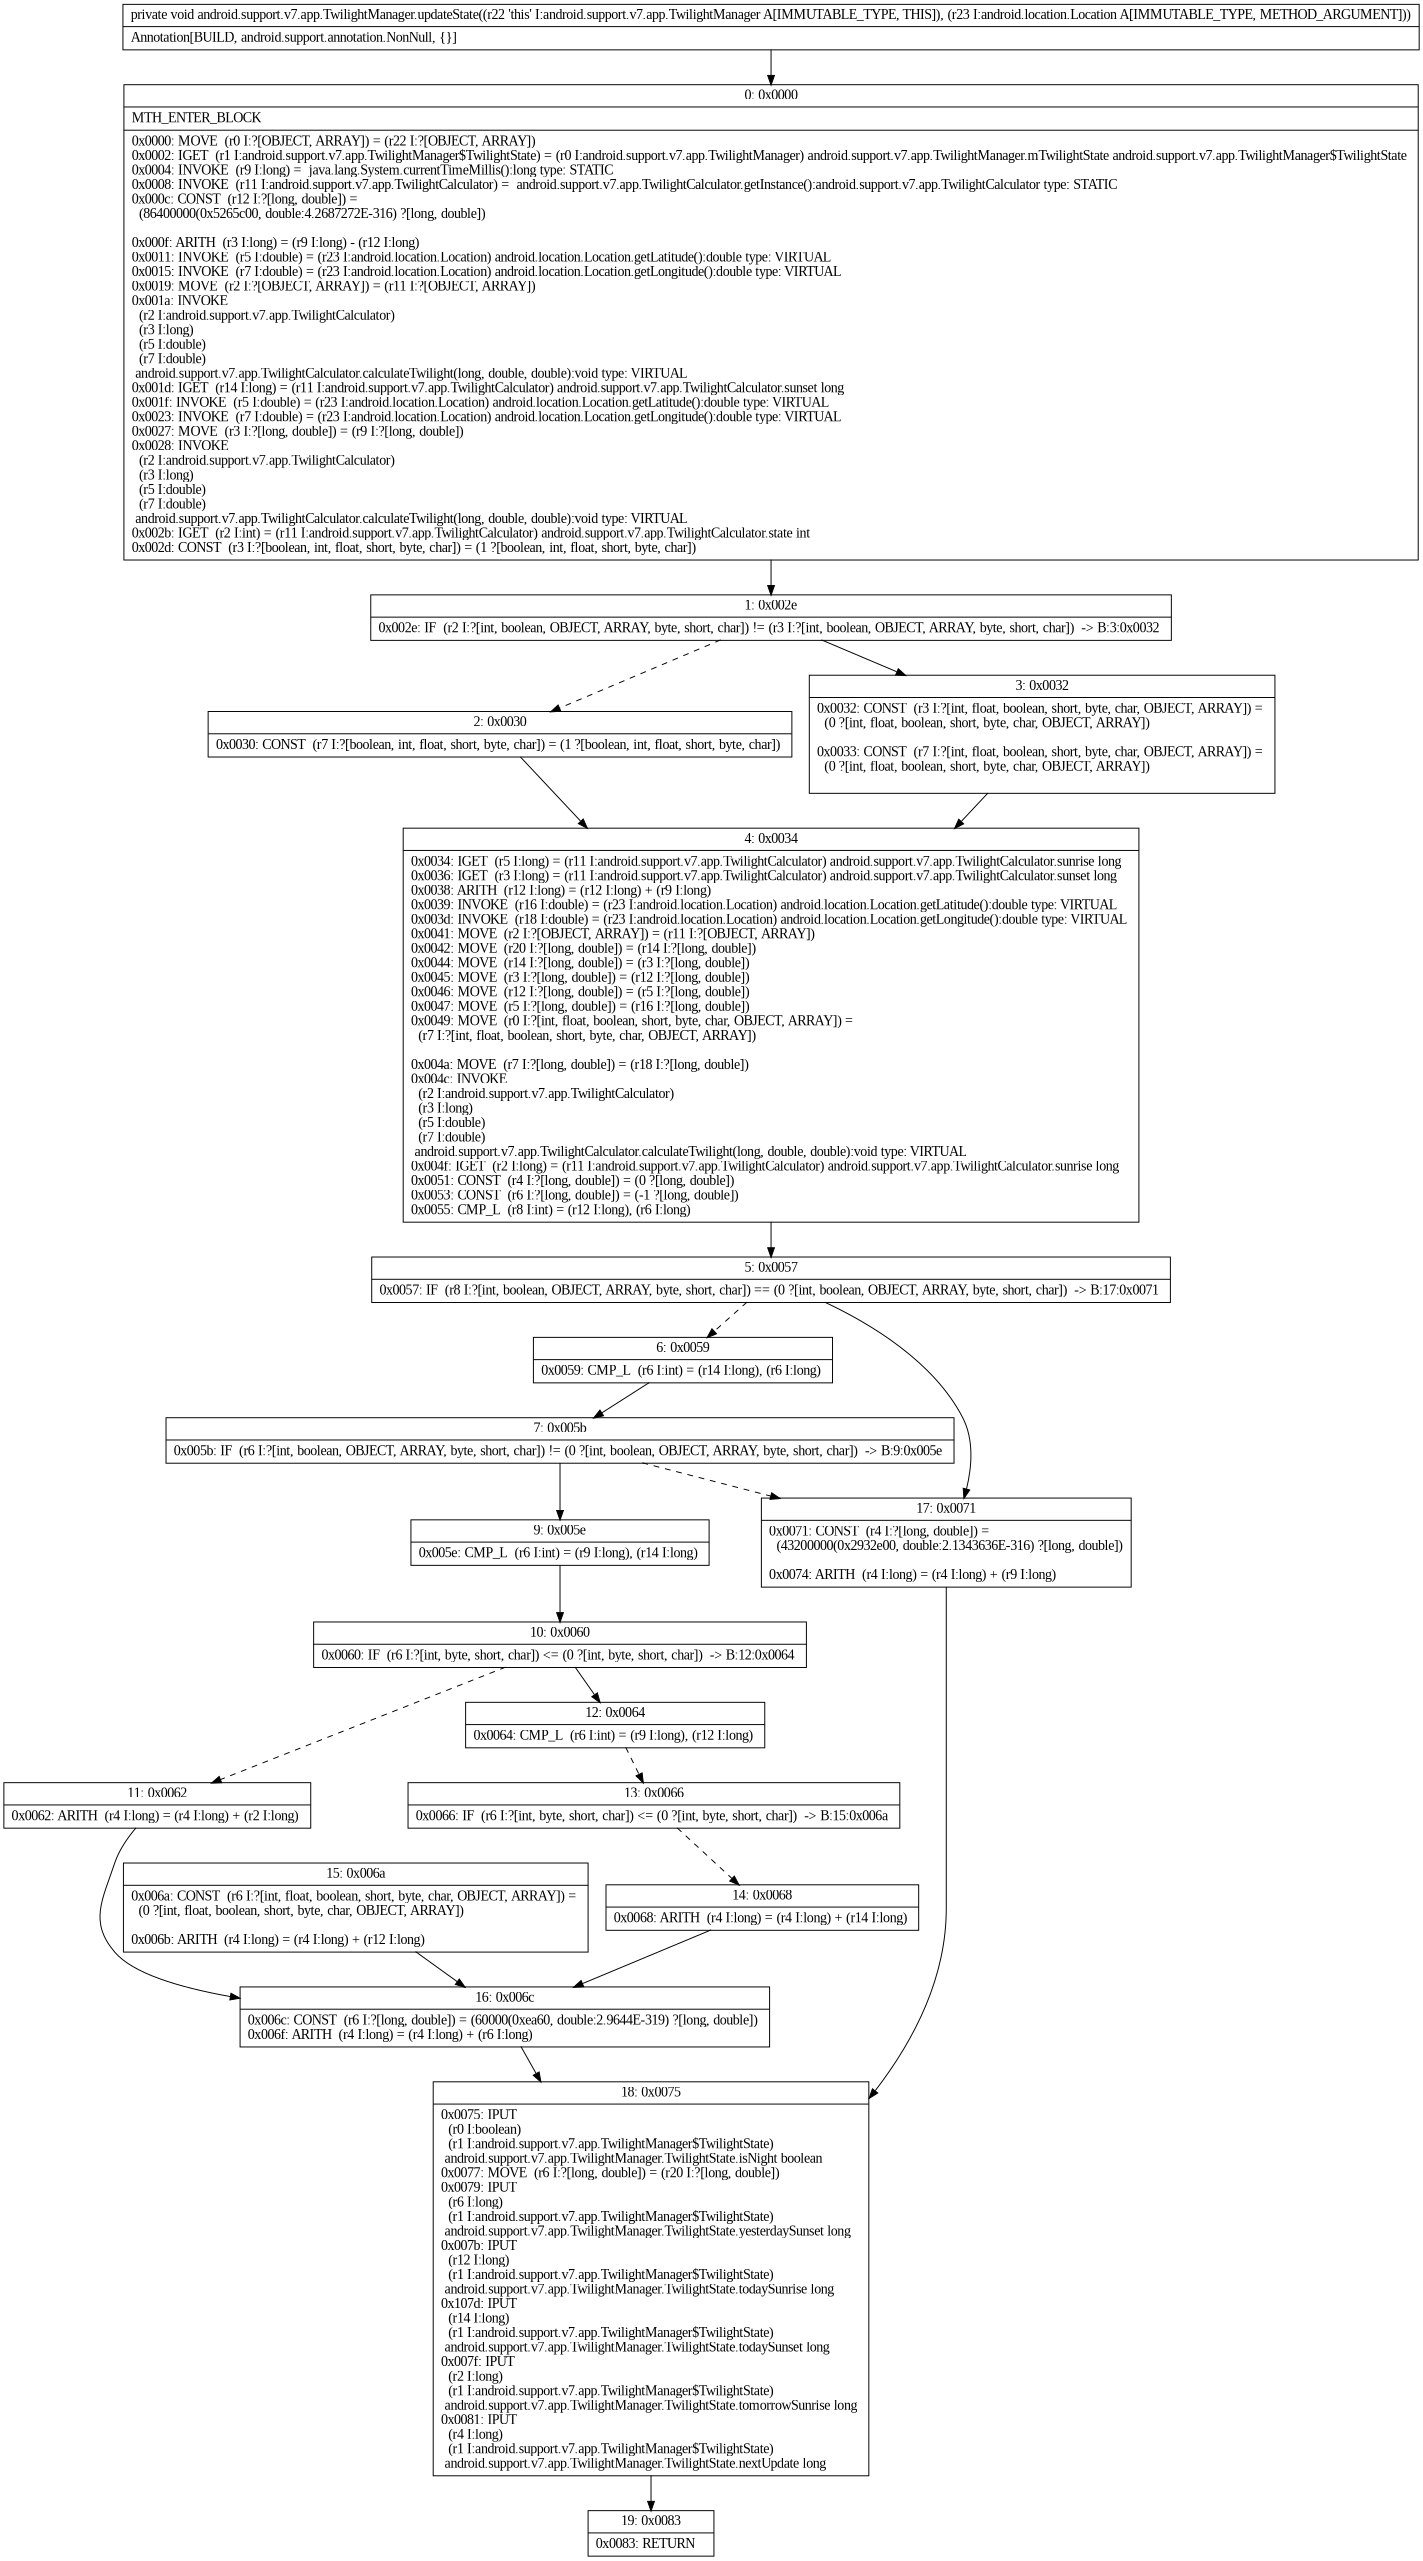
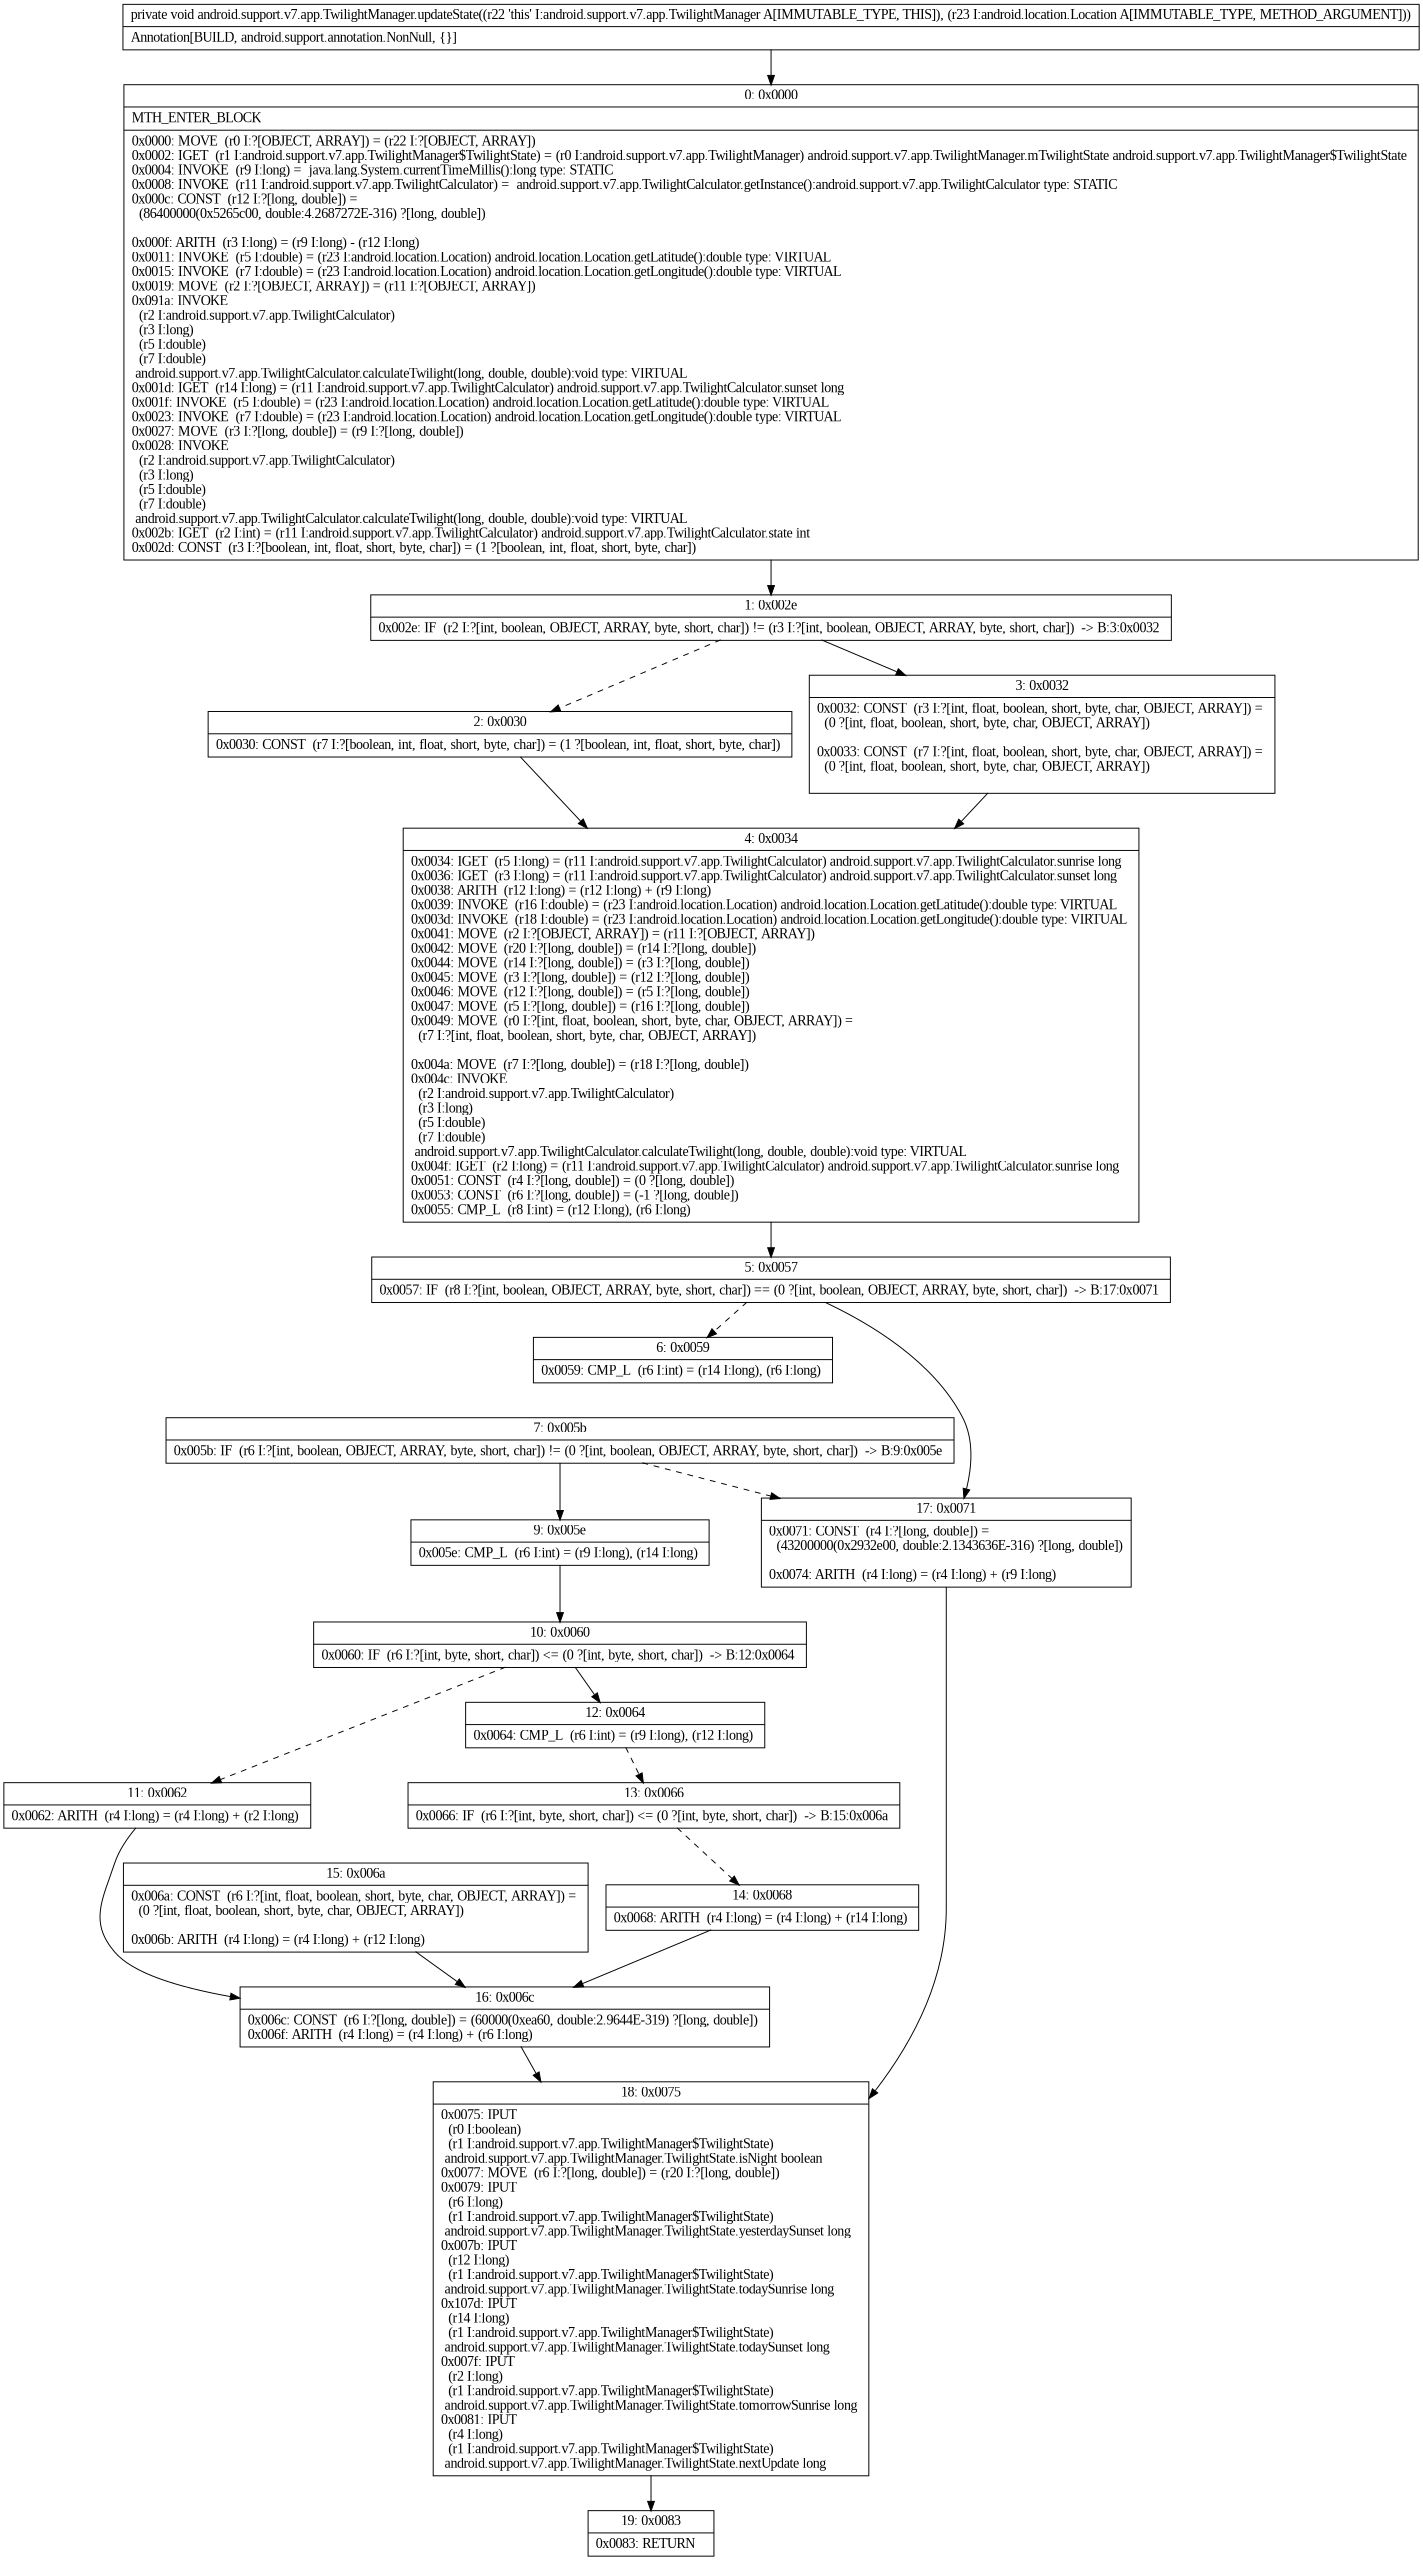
node "0: 0x0000": text "0x001a: INVOKE" -> "0x091a: INVOKE"
edge "6: 0x0059" -> "7: 0x005b": removed
